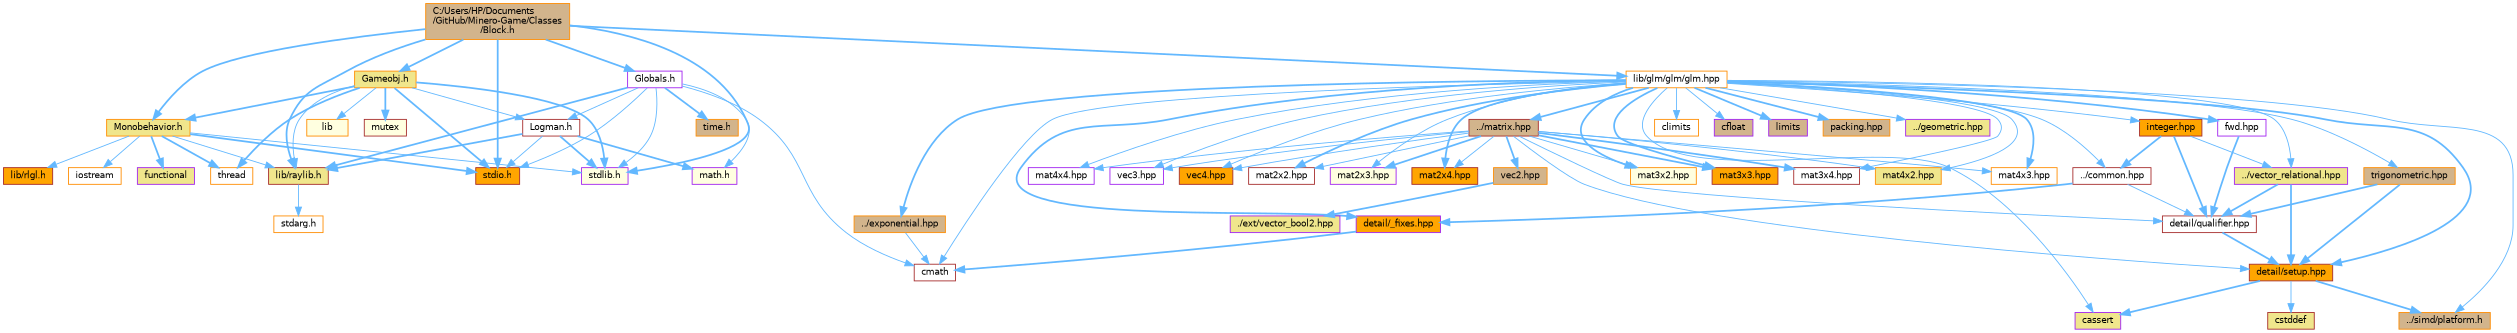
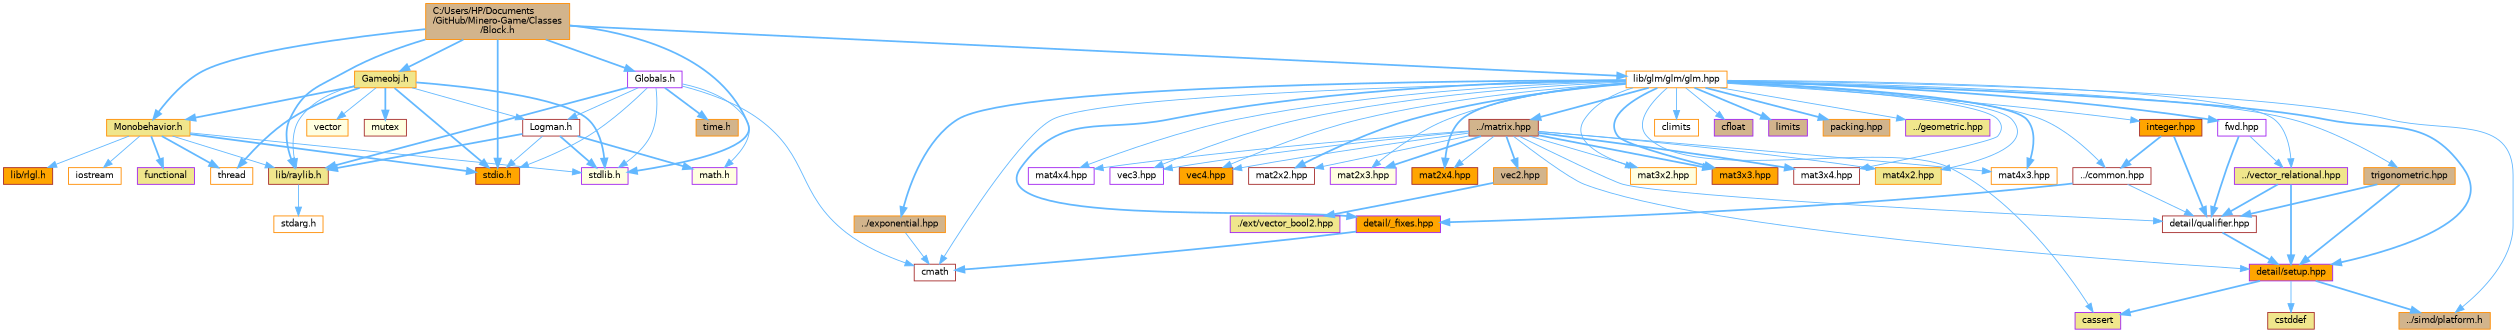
edge "lib/glm/glm/glm.hpp" -> "mat3x2.hpp": style bold -> solid
node "lib": label "lib" -> "vector"
edge "integer.hpp" -> "../vector_relational.hpp": now "fwd.hpp" -> "../vector_relational.hpp"
node "detail/setup.hpp": color brown -> purple
